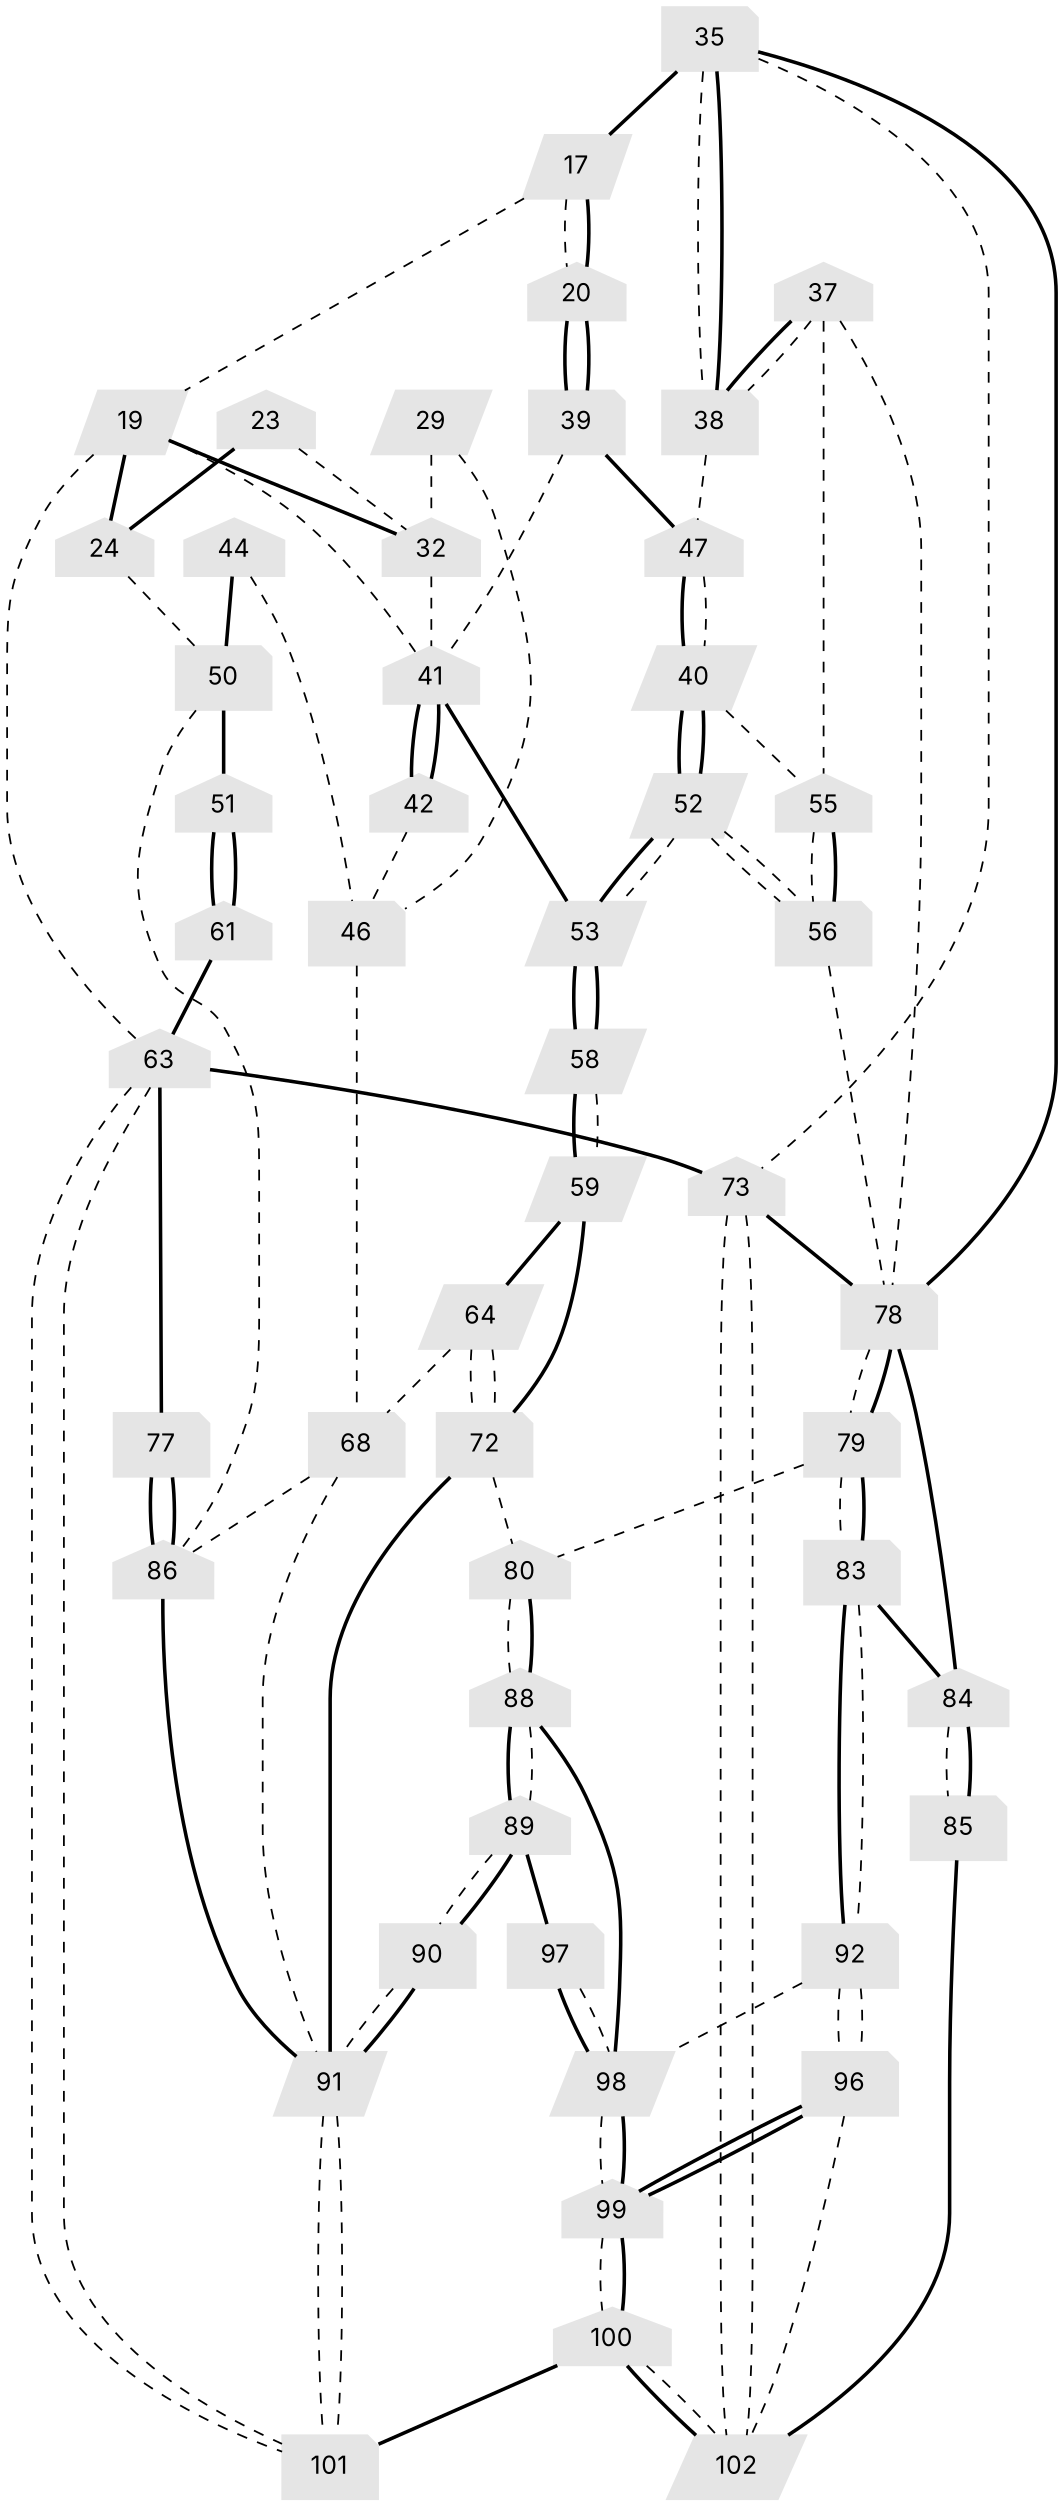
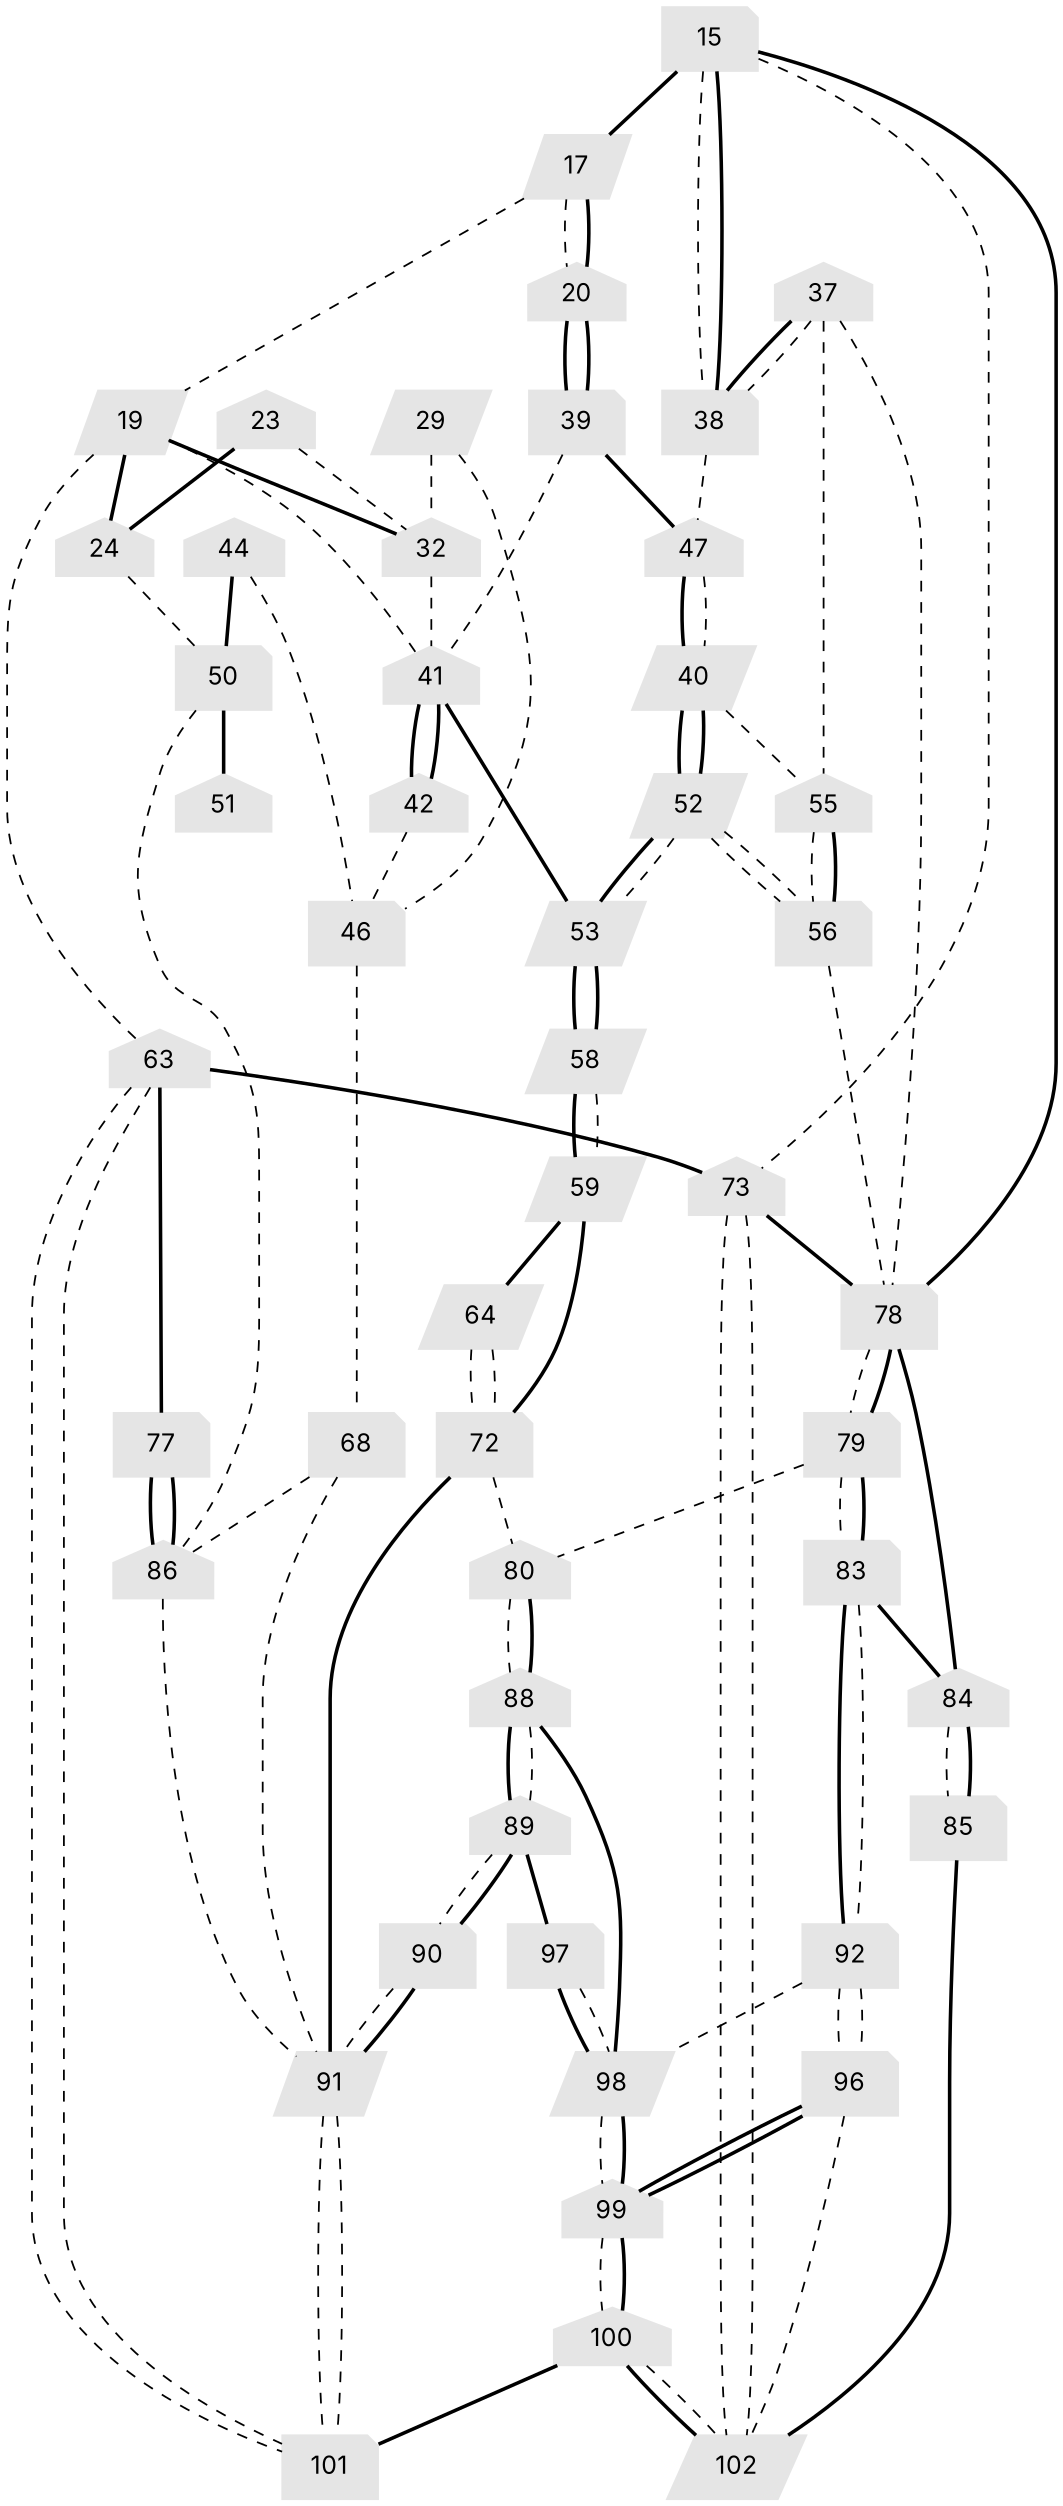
node "35": label "35" -> "15"
node "61": removed
edge "64" -- "68": removed
edge "86" -- "91": style bold -> dashed
